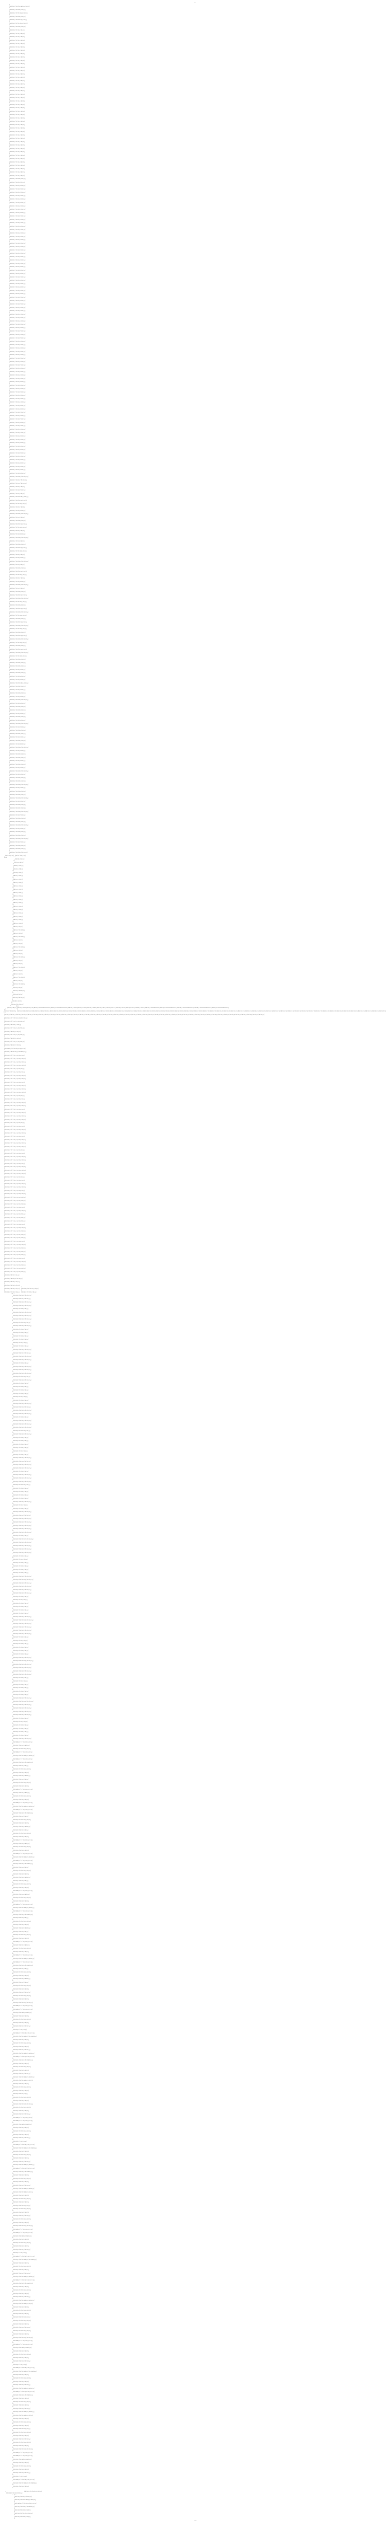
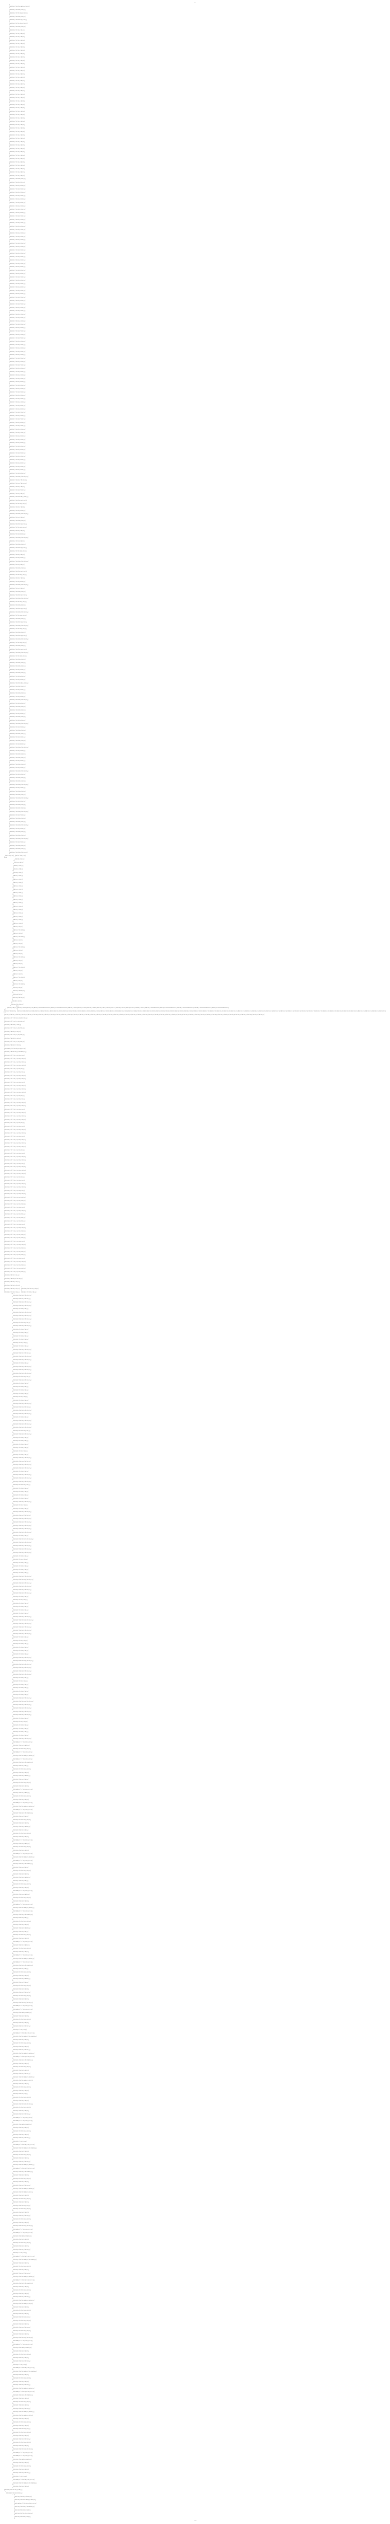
edge "l441" -> "l443": now "l441" -> "l442"
